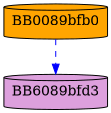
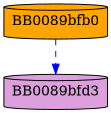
node "BB6089bfd3": label "BB6089bfd3" -> "BB0089bfd3"
